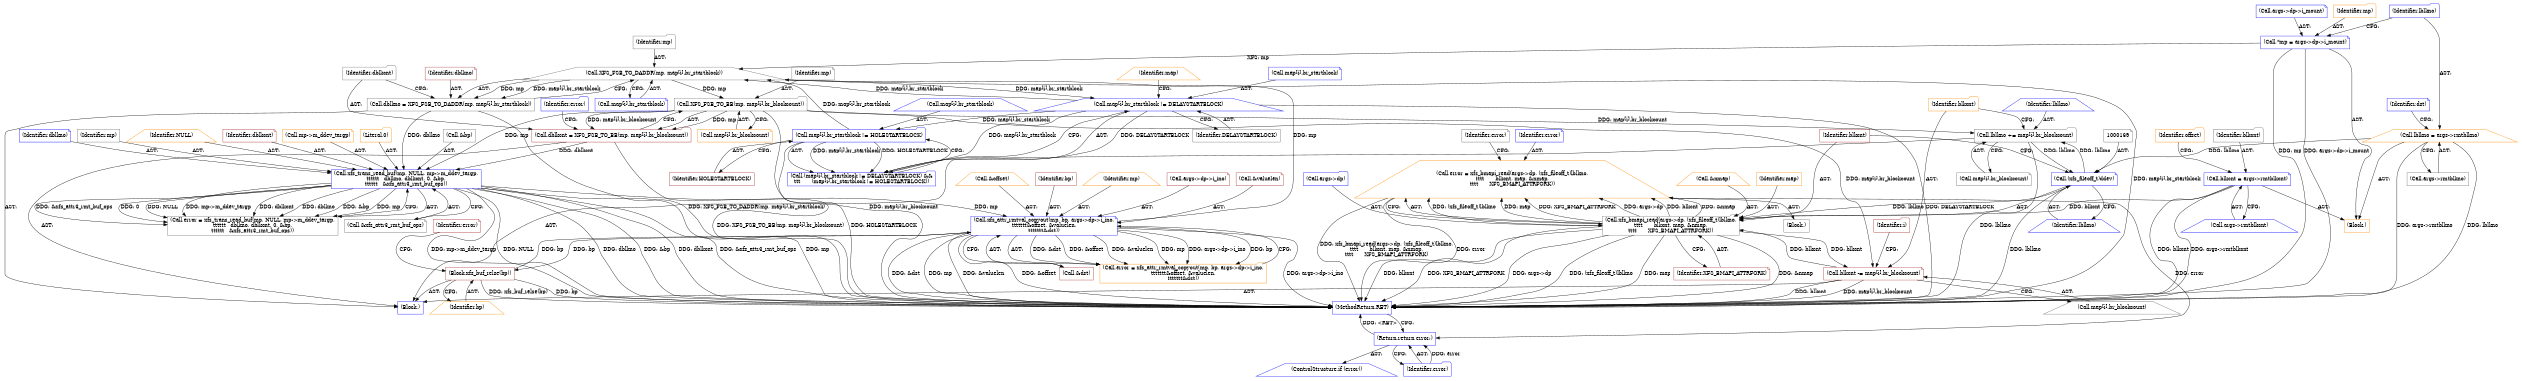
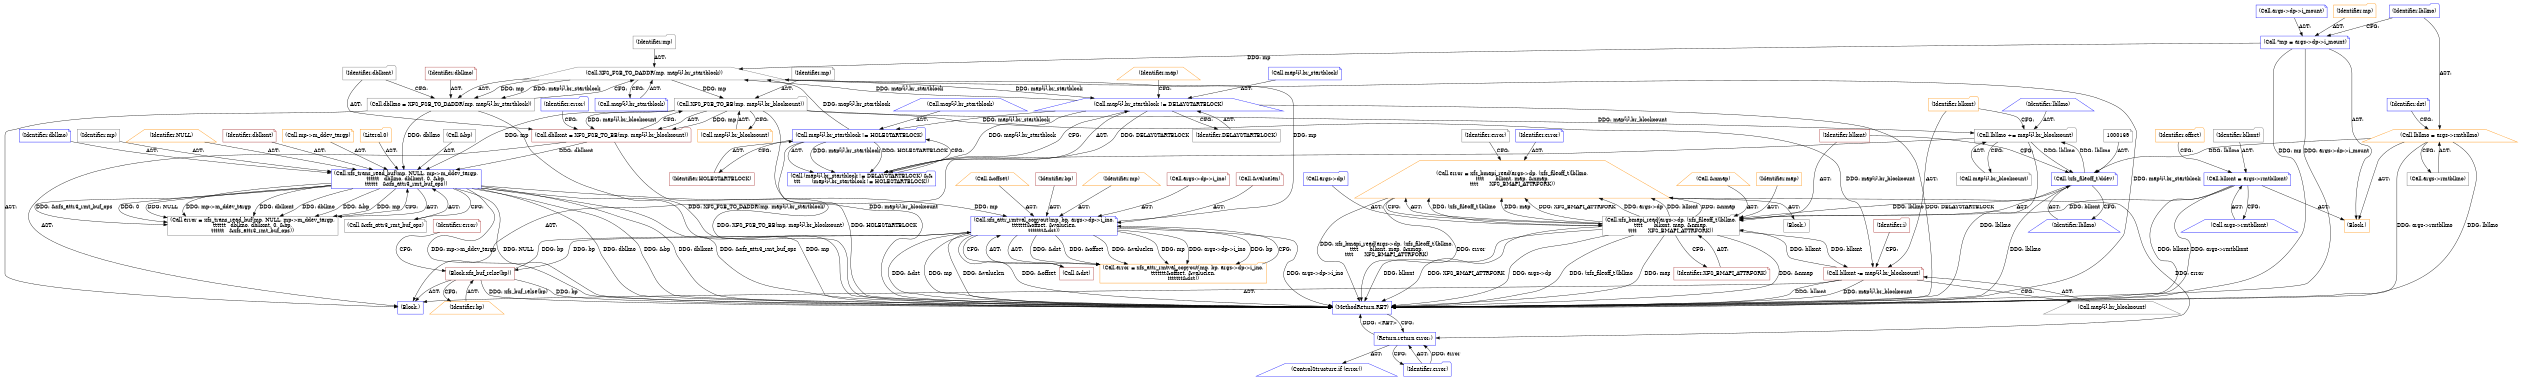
edge "(Call,*mp = args->dp->i_mount)" -> "(Call,XFS_FSB_TO_DADDR(mp, map[i].br_startblock))": label "XFS: mp" -> "DDG: mp"
